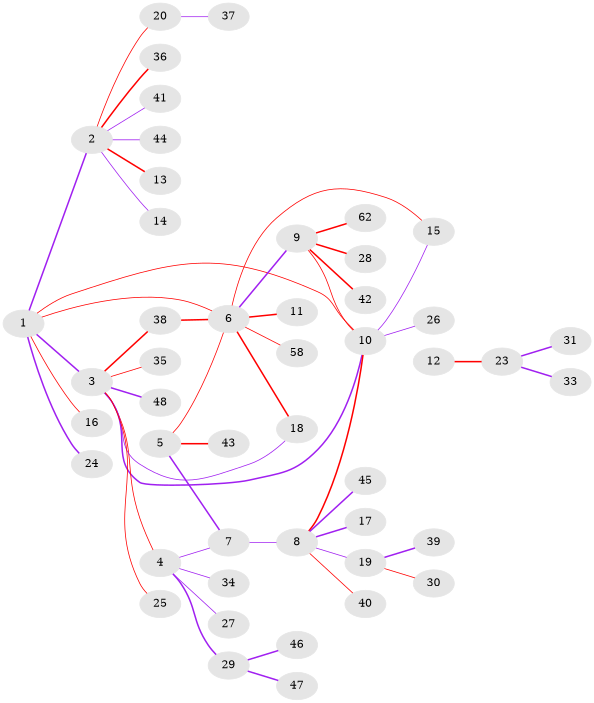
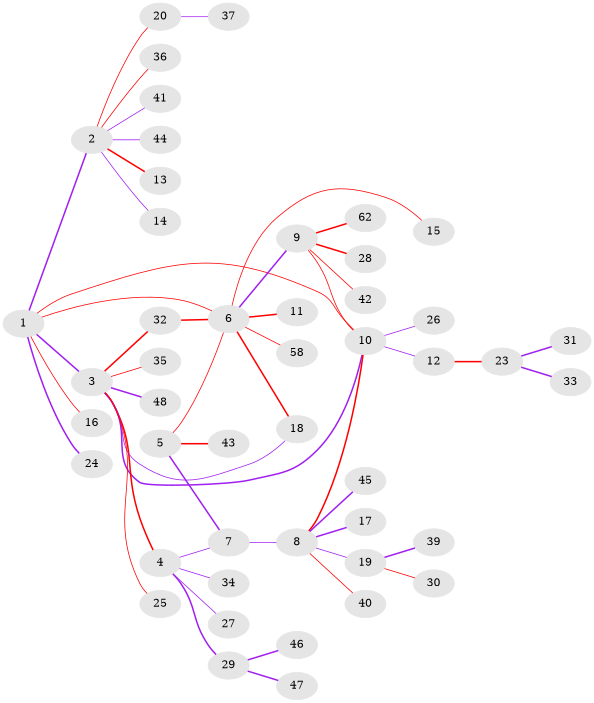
edge "36" -- "2": style bold -> solid
edge "9" -- "42": style bold -> solid
edge "15" -- "10": now "12" -- "10"
node "38": label "38" -> "32"
edge "3" -- "4": style solid -> bold
